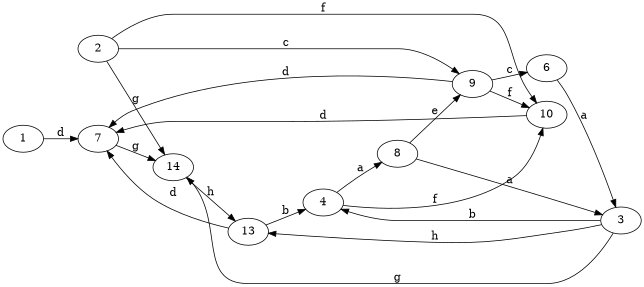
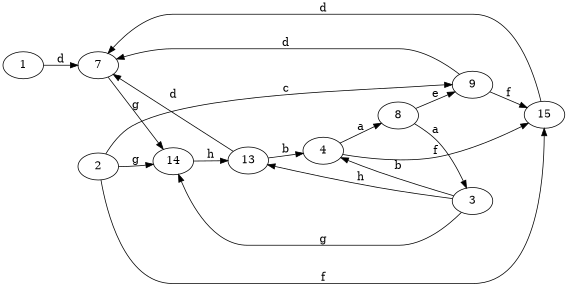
node "6": removed
node "10": label "10" -> "15"
